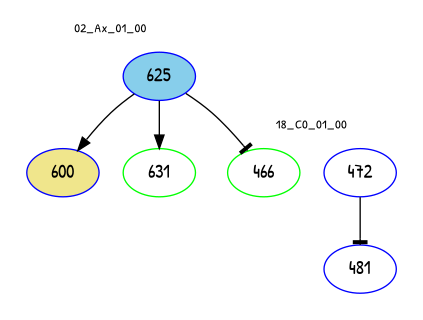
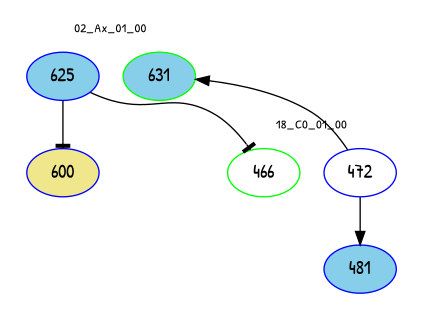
edge "625" -> "600": arrowhead normal -> tee
edge "625" -> "631": now "472" -> "631"
node "631": fillcolor white -> skyblue
edge "472" -> "481": arrowhead tee -> normal
node "481": fillcolor white -> skyblue
